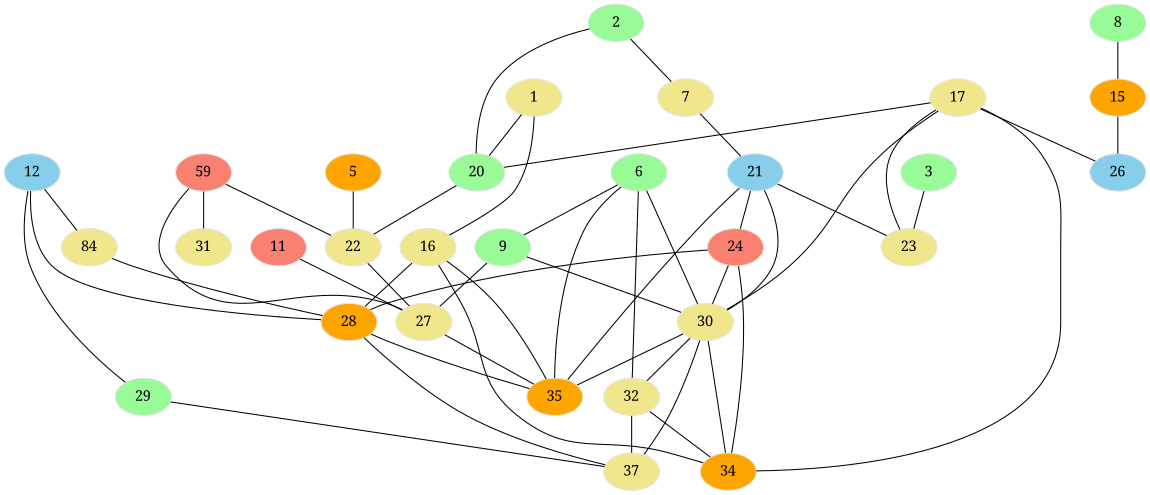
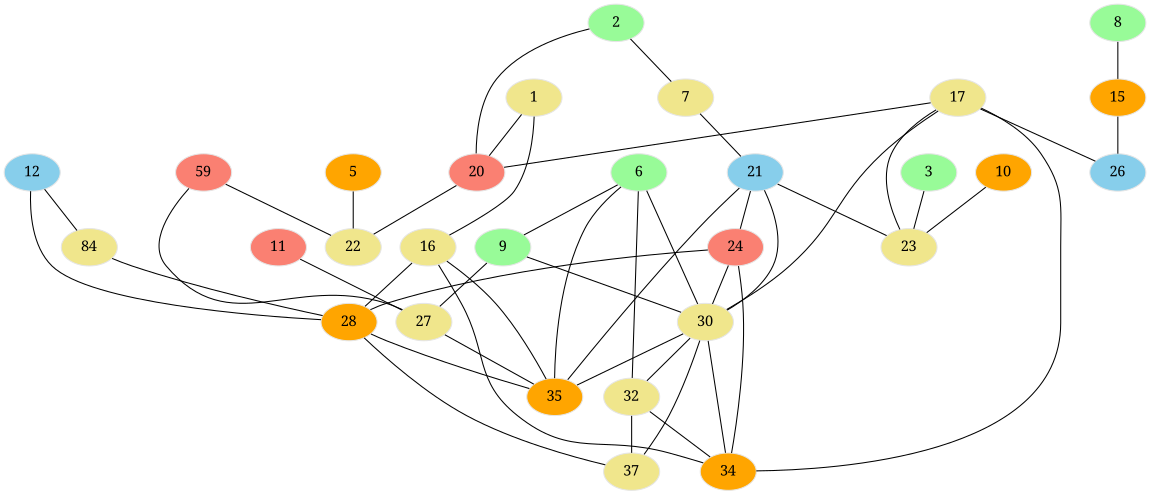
node "20": fillcolor palegreen -> salmon
node "10": added
node "31": removed
edge "22" -- "27": removed
node "29": removed
